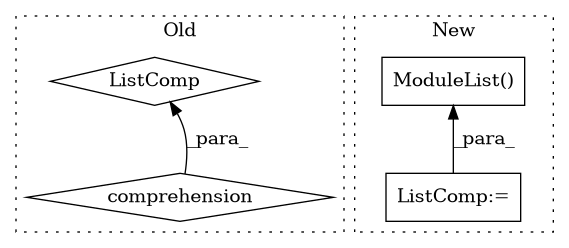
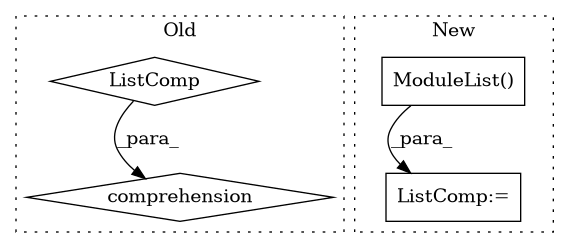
edge "comprehension" -> "ListComp": reversed
edge "ListComp:=" -> "ModuleList()": reversed
